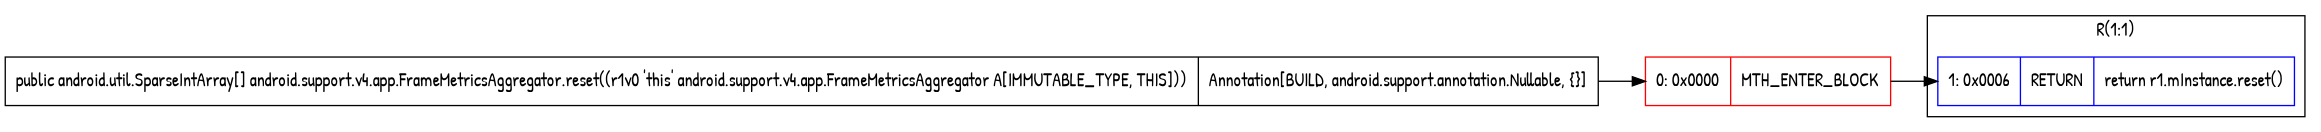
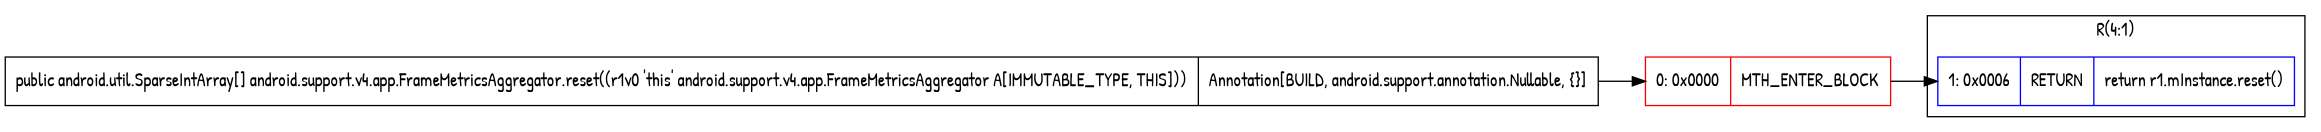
cluster "R(1:1)": label "R(1:1)" -> "R(4:1)"
